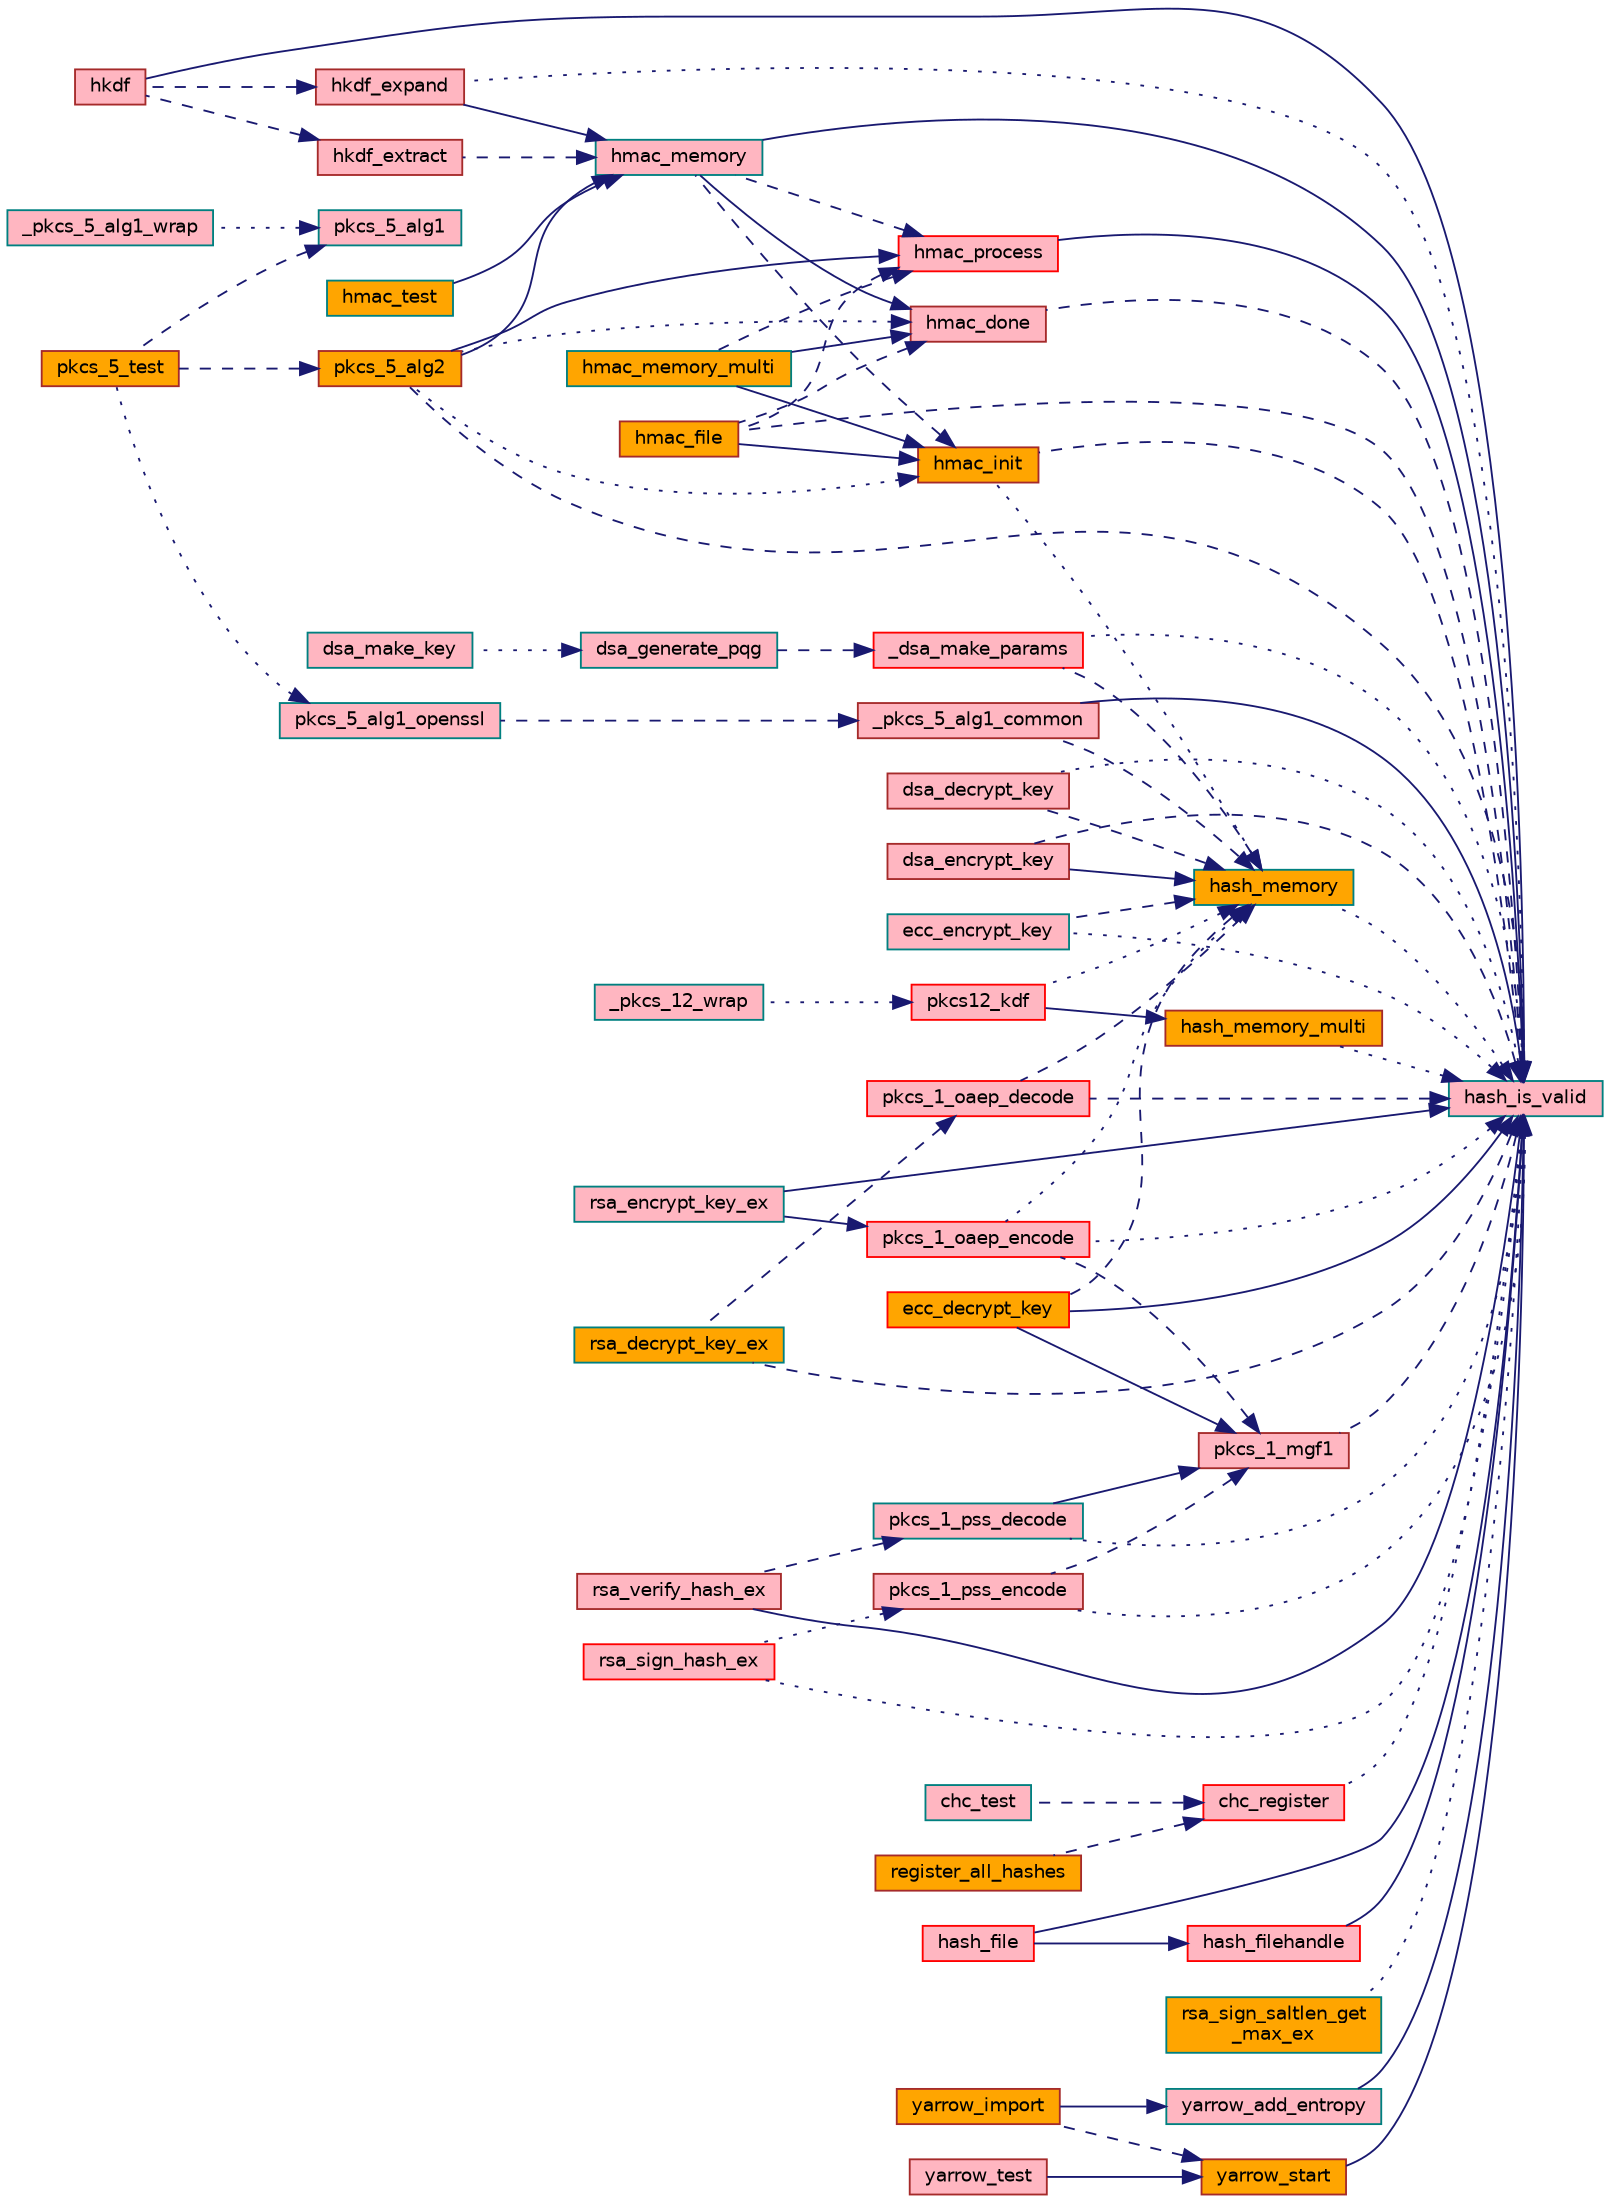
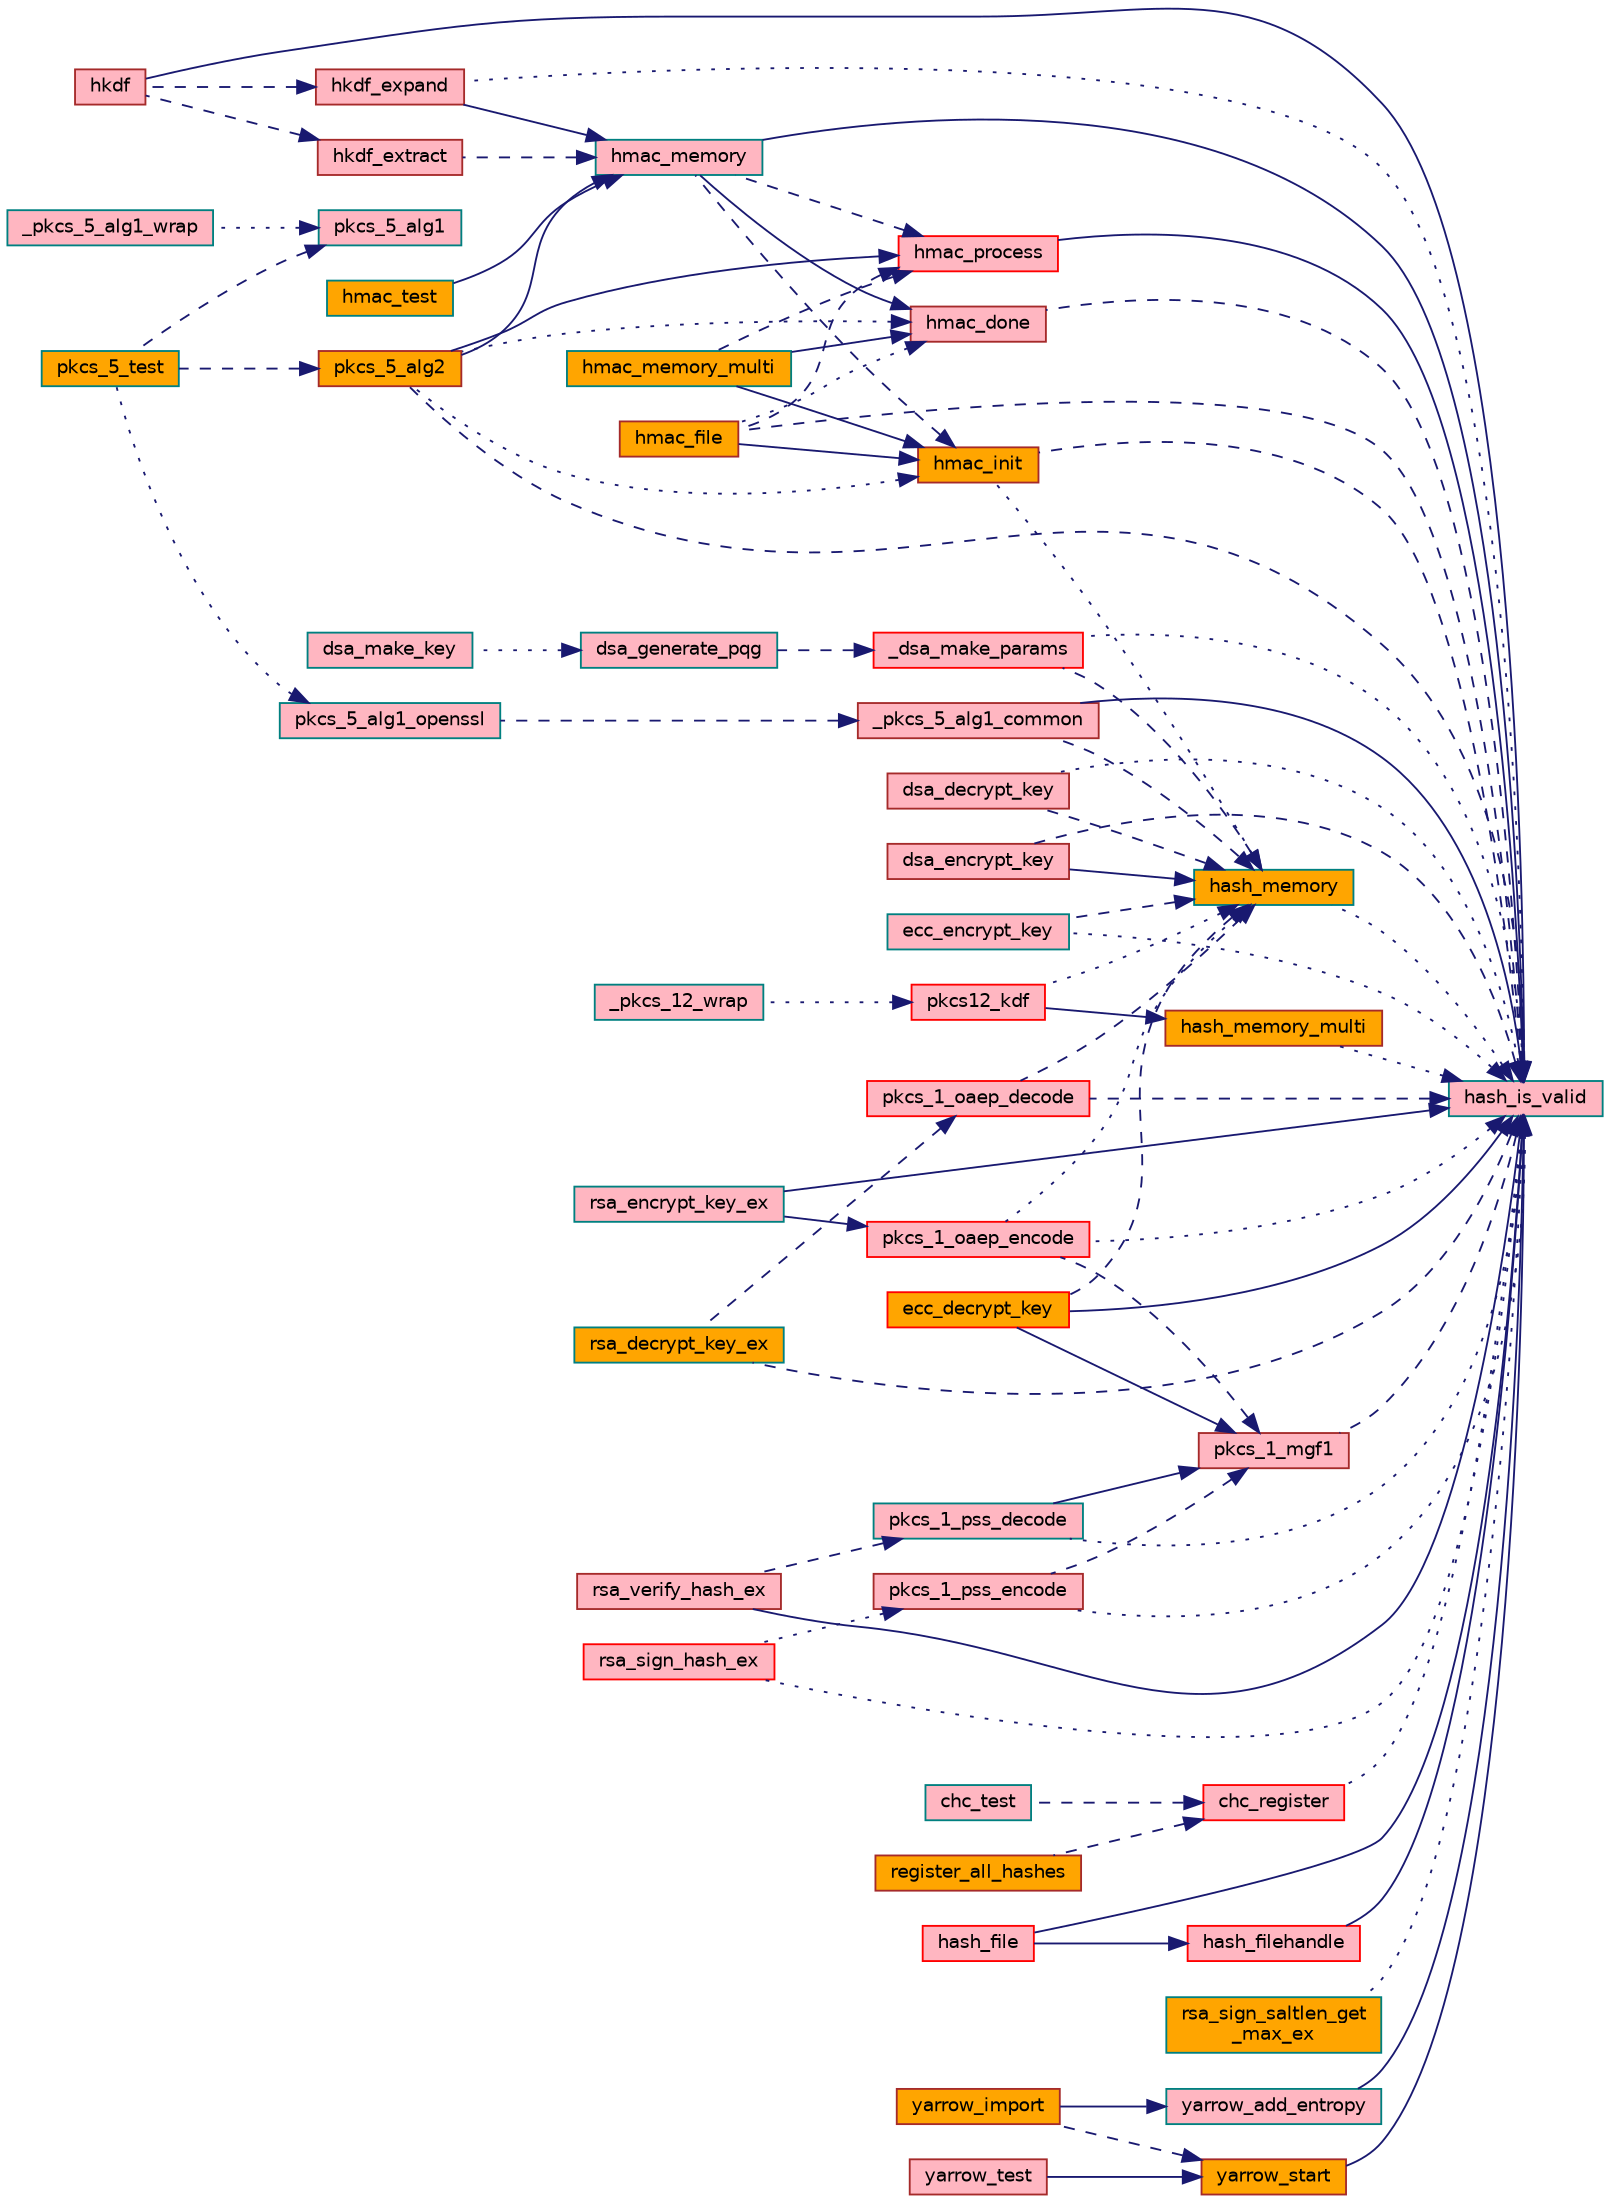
node "pkcs_5_test": color brown -> teal
edge "hmac_file" -> "hmac_done": style dashed -> dotted
